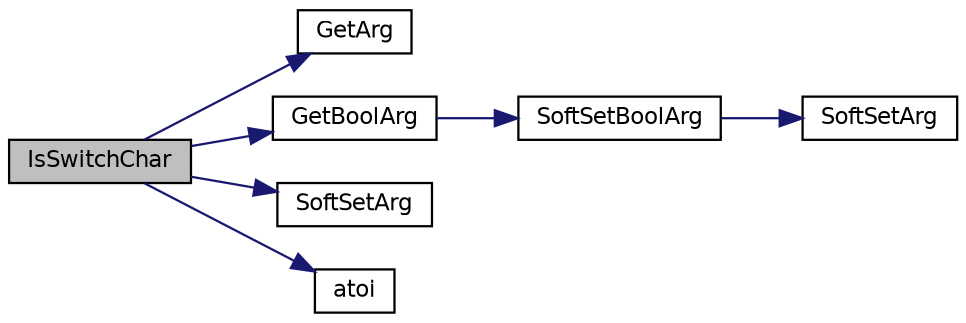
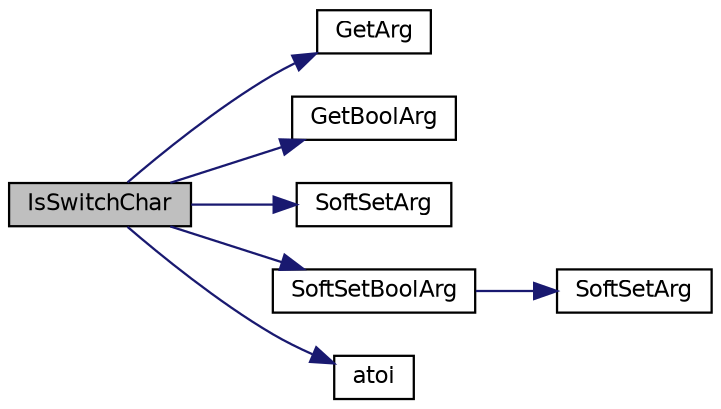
edge "GetBoolArg" -> "SoftSetBoolArg": now "IsSwitchChar" -> "SoftSetBoolArg"
